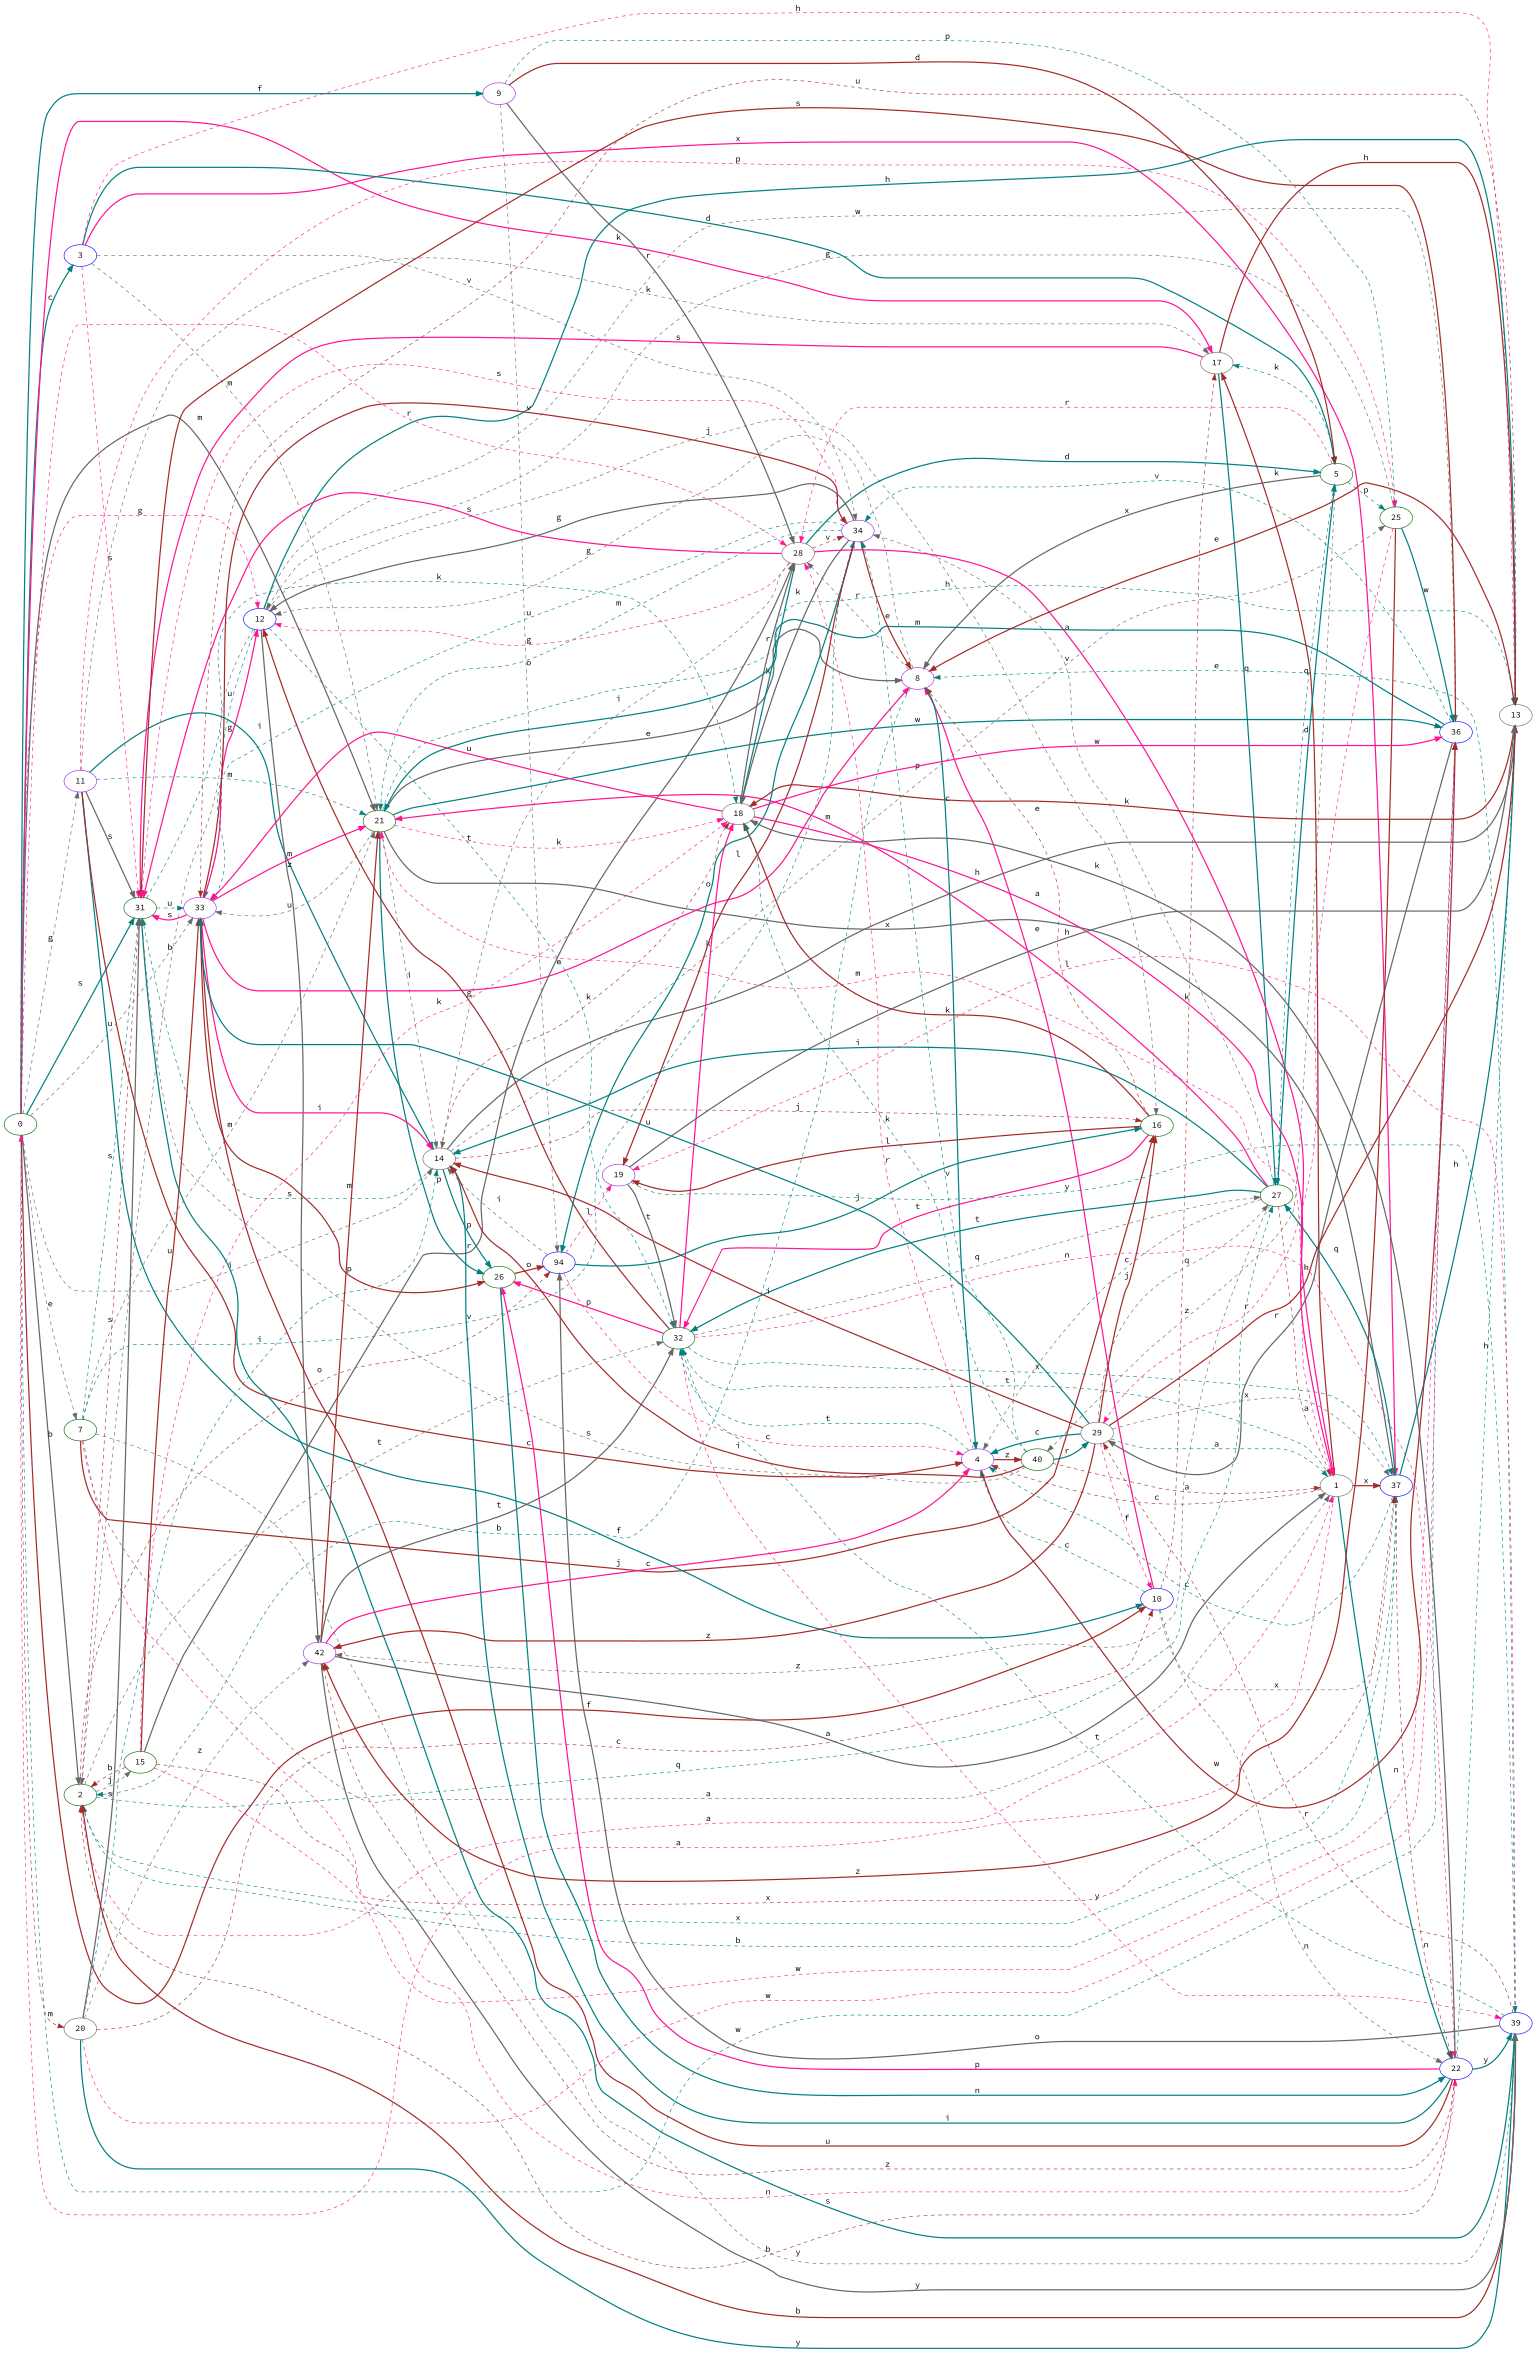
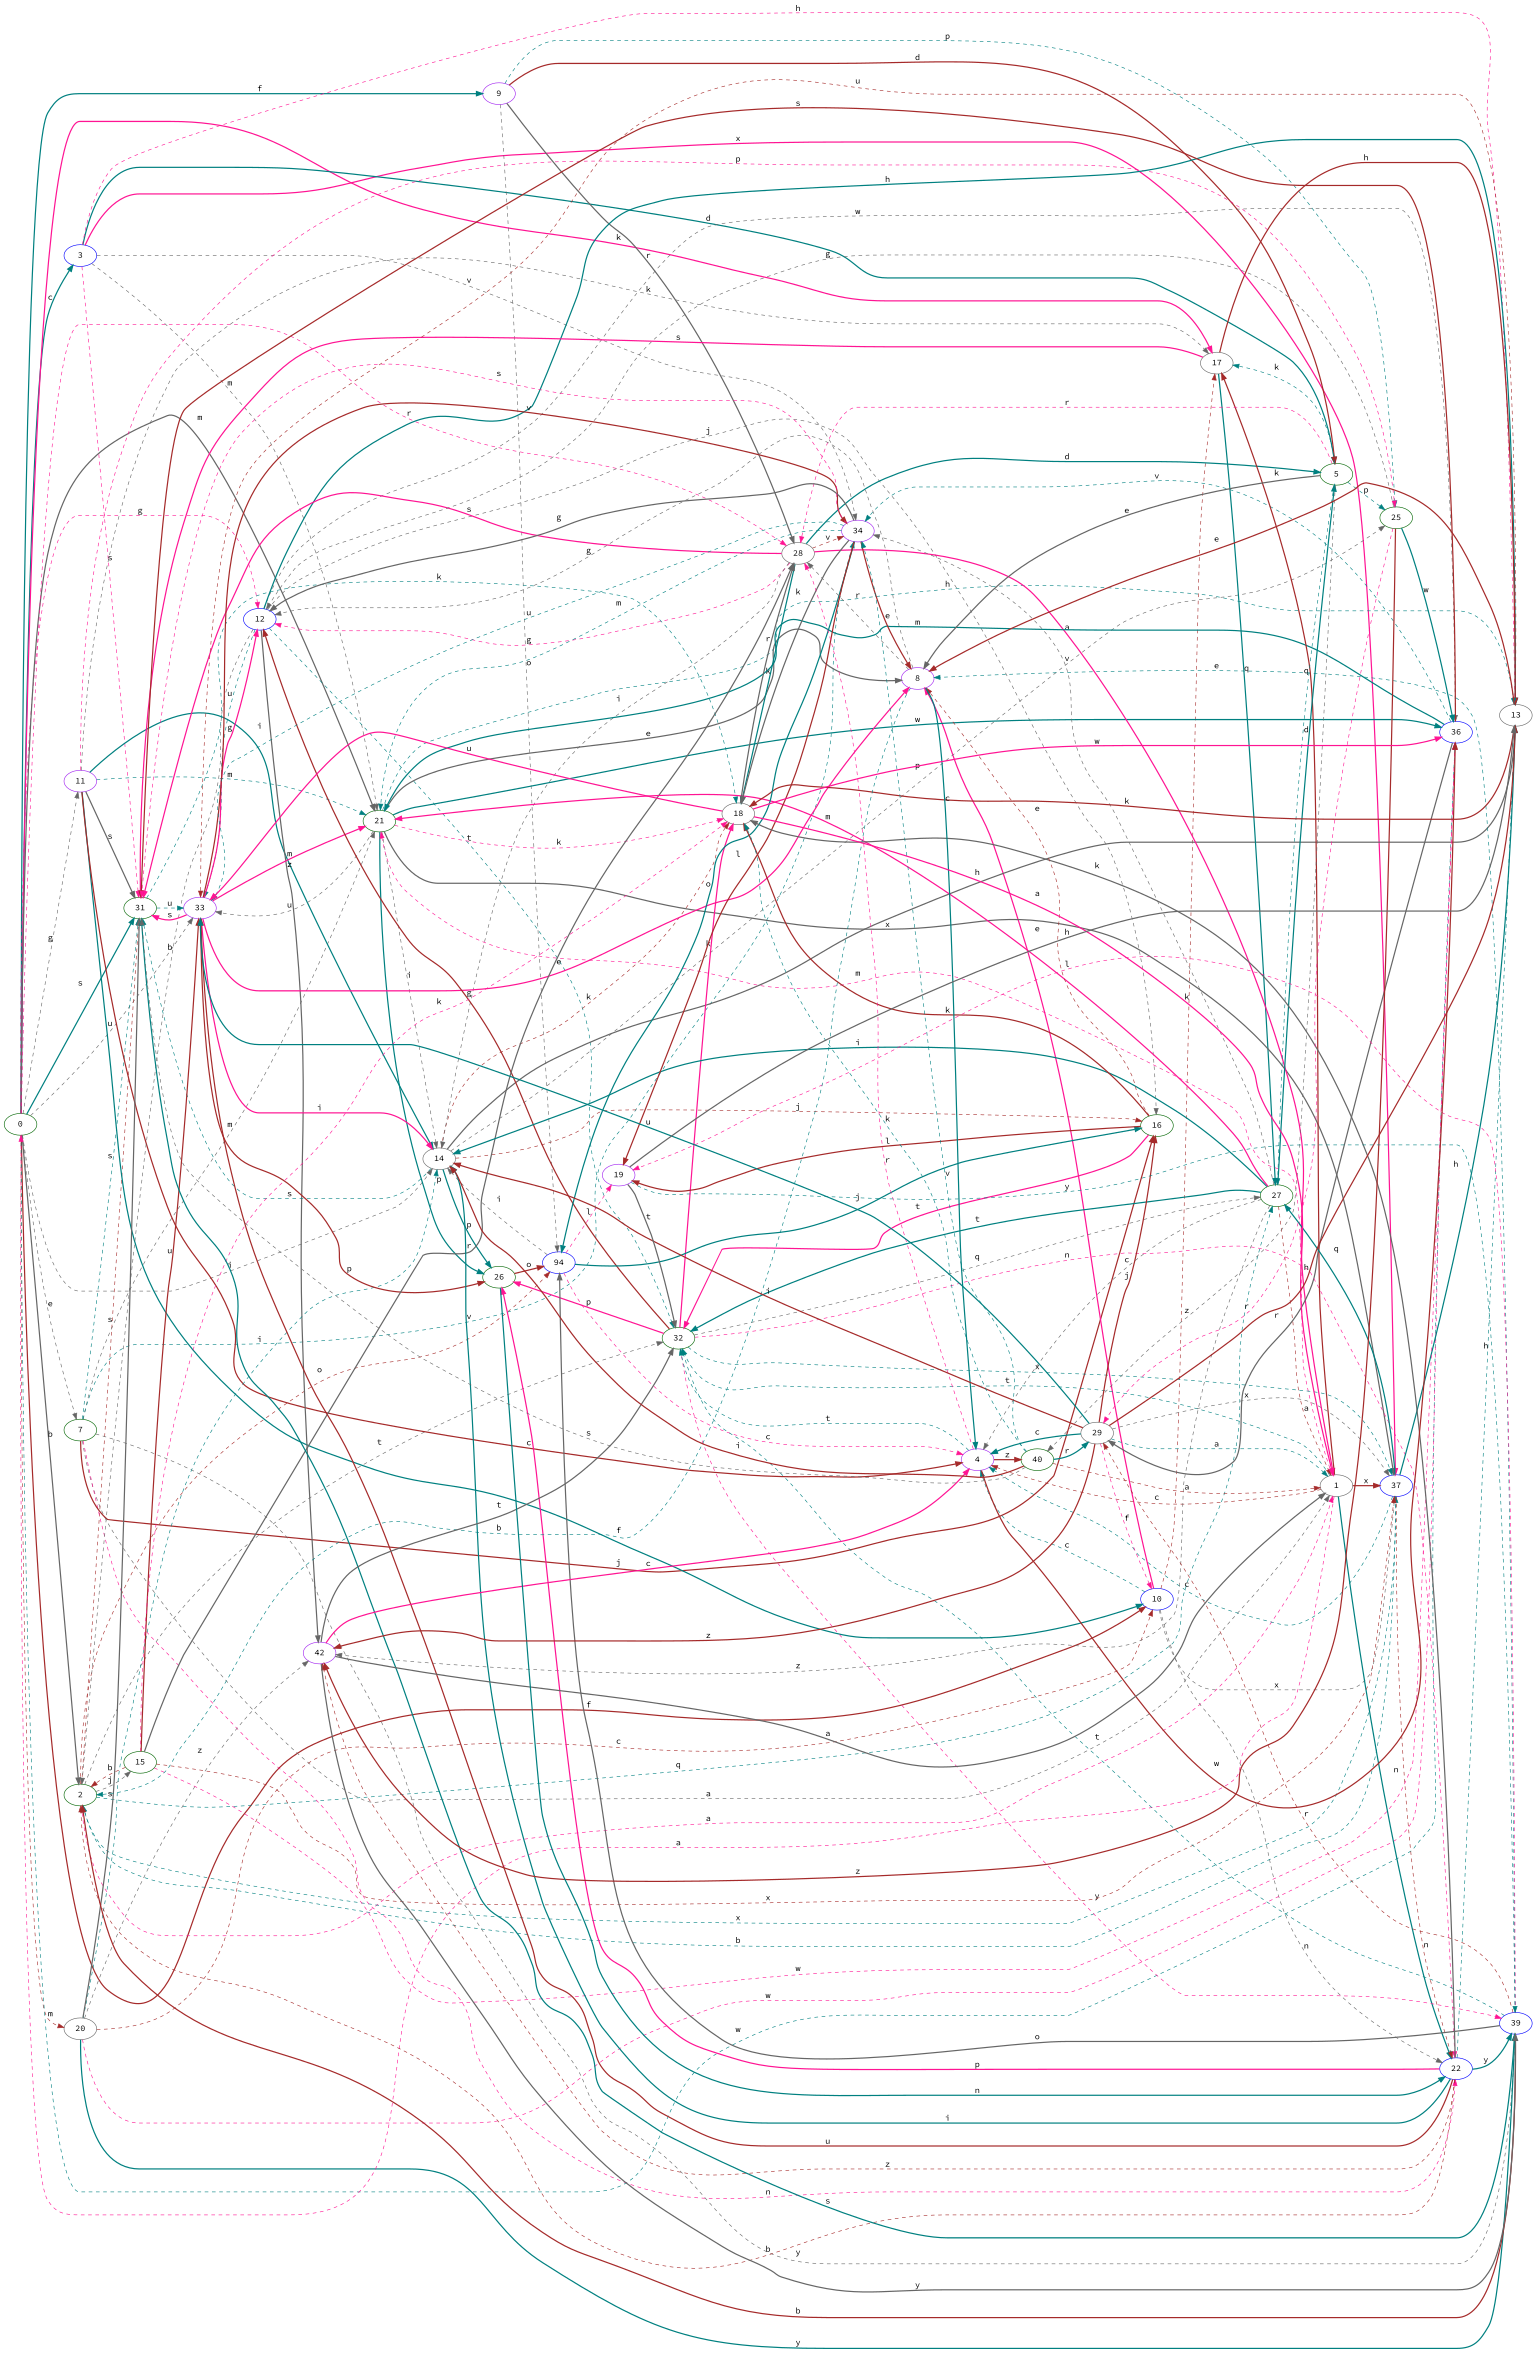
edge "5" -> "8": label "x" -> "e"
edge "42" -> "21": removed, label "m"
edge "29" -> "27": removed, label "q"
